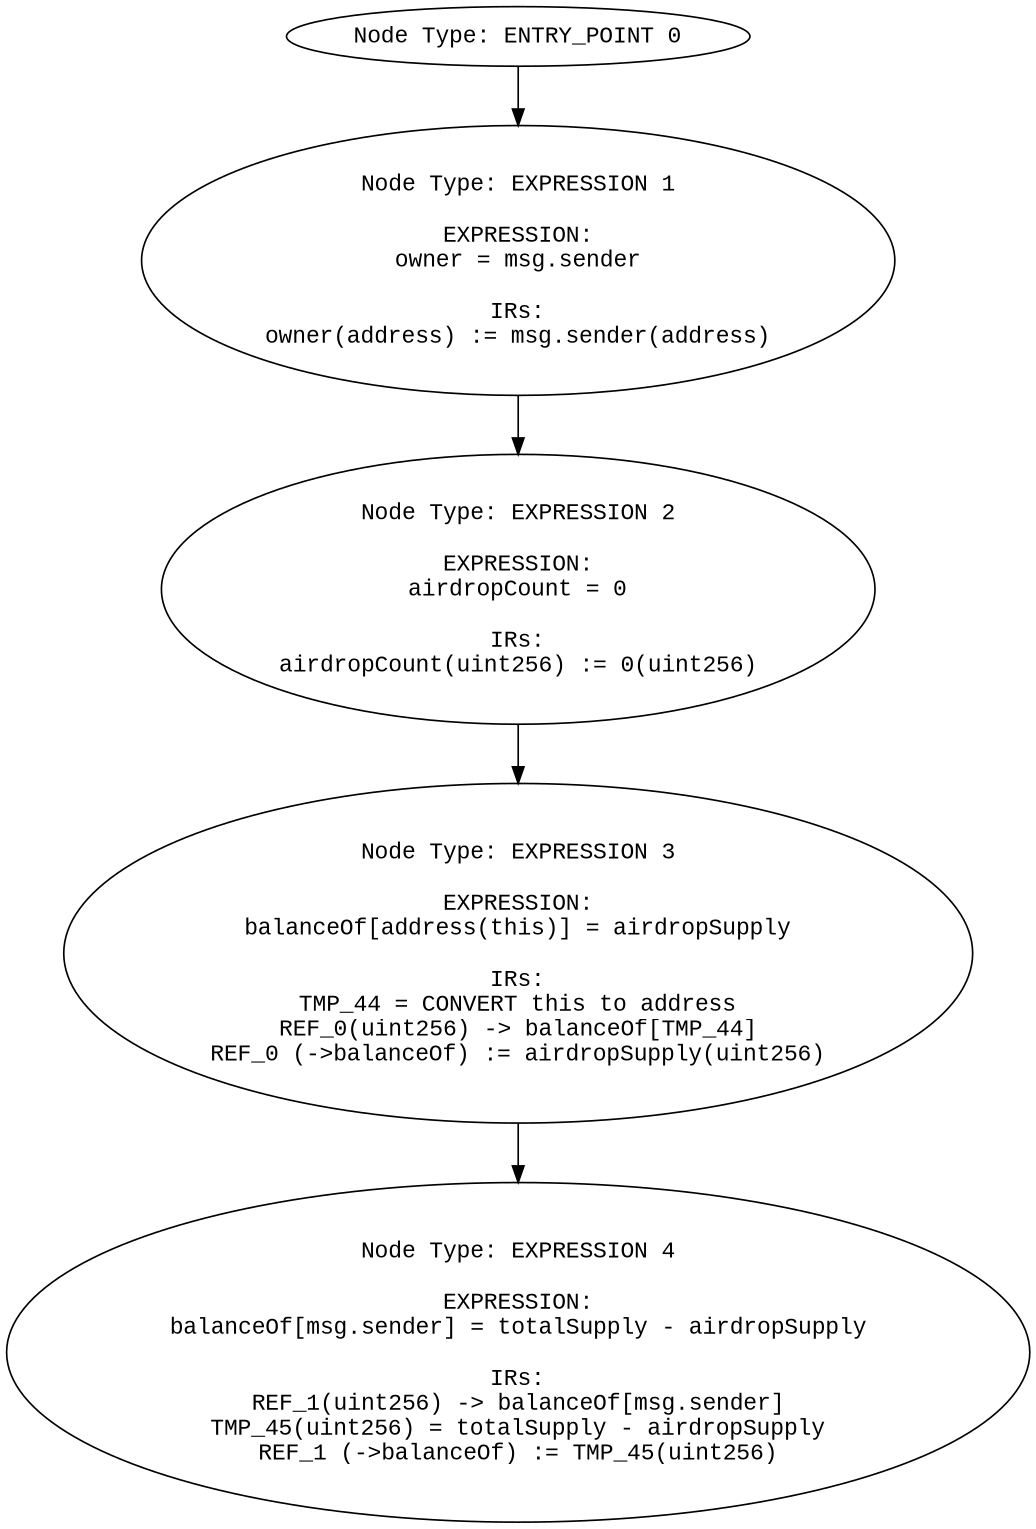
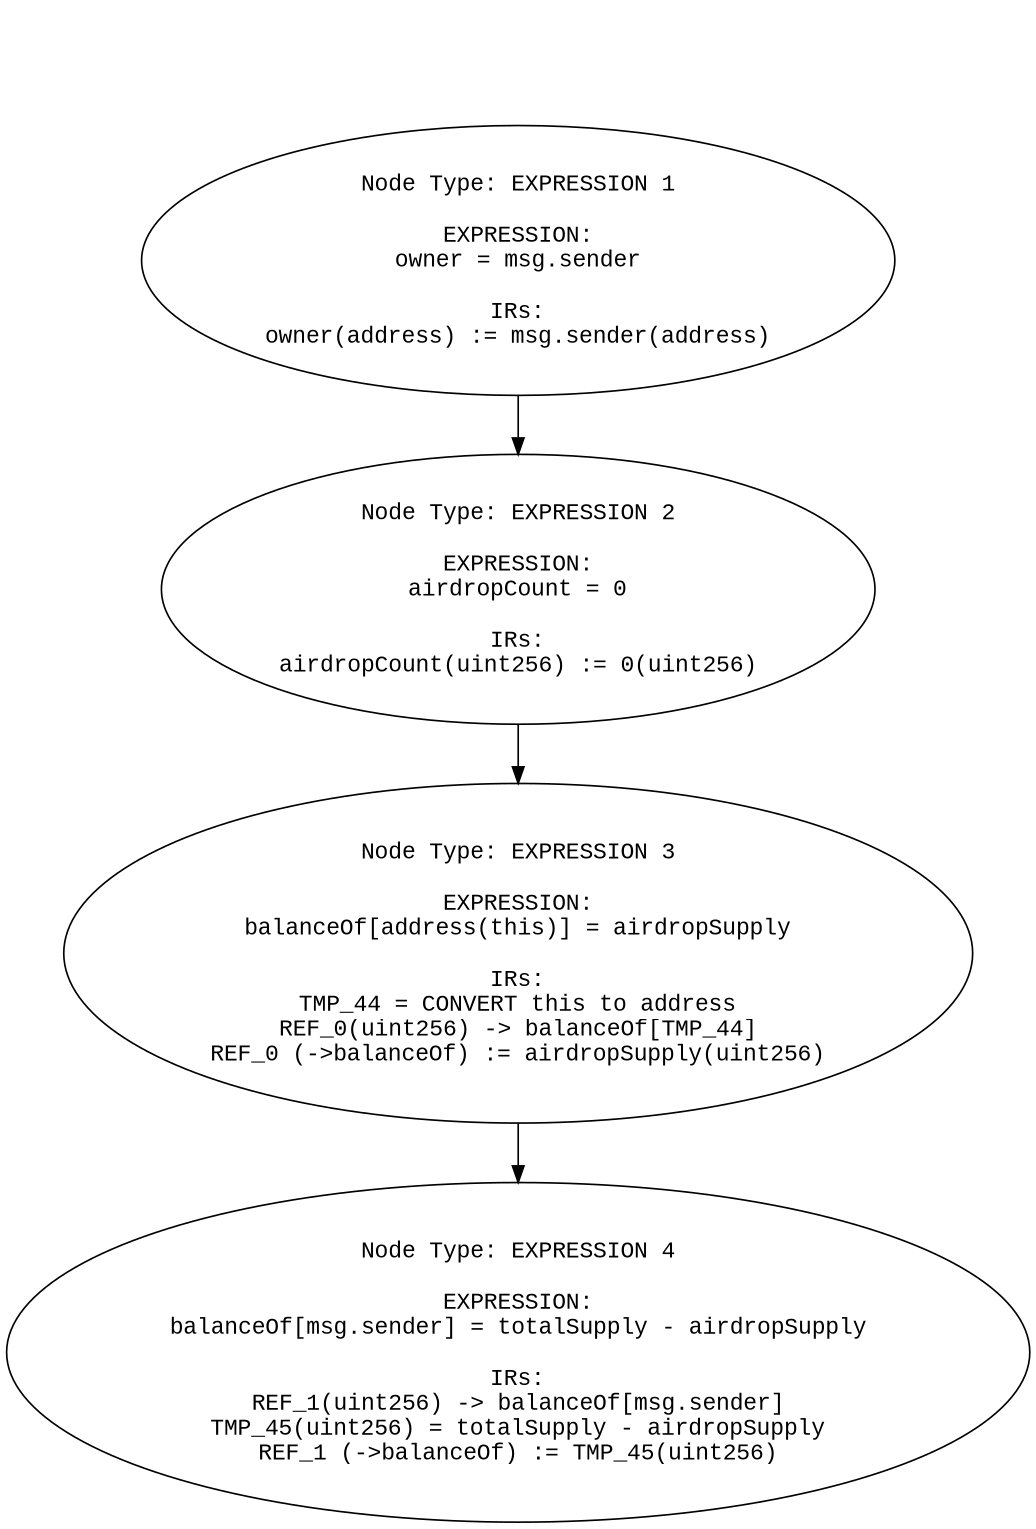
node "Node Type: ENTRY_POINT 0": removed
